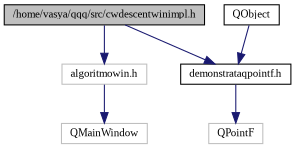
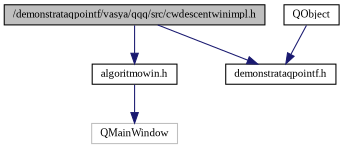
node "/home/vasya/qqq/src/cwdescentwinimpl.h": label "/home/vasya/qqq/src/cwdescentwinimpl.h" -> "/demonstrataqpointf/vasya/qqq/src/cwdescentwinimpl.h"
node "algoritmowin.h": color grey75 -> black
node "QPointF": removed
